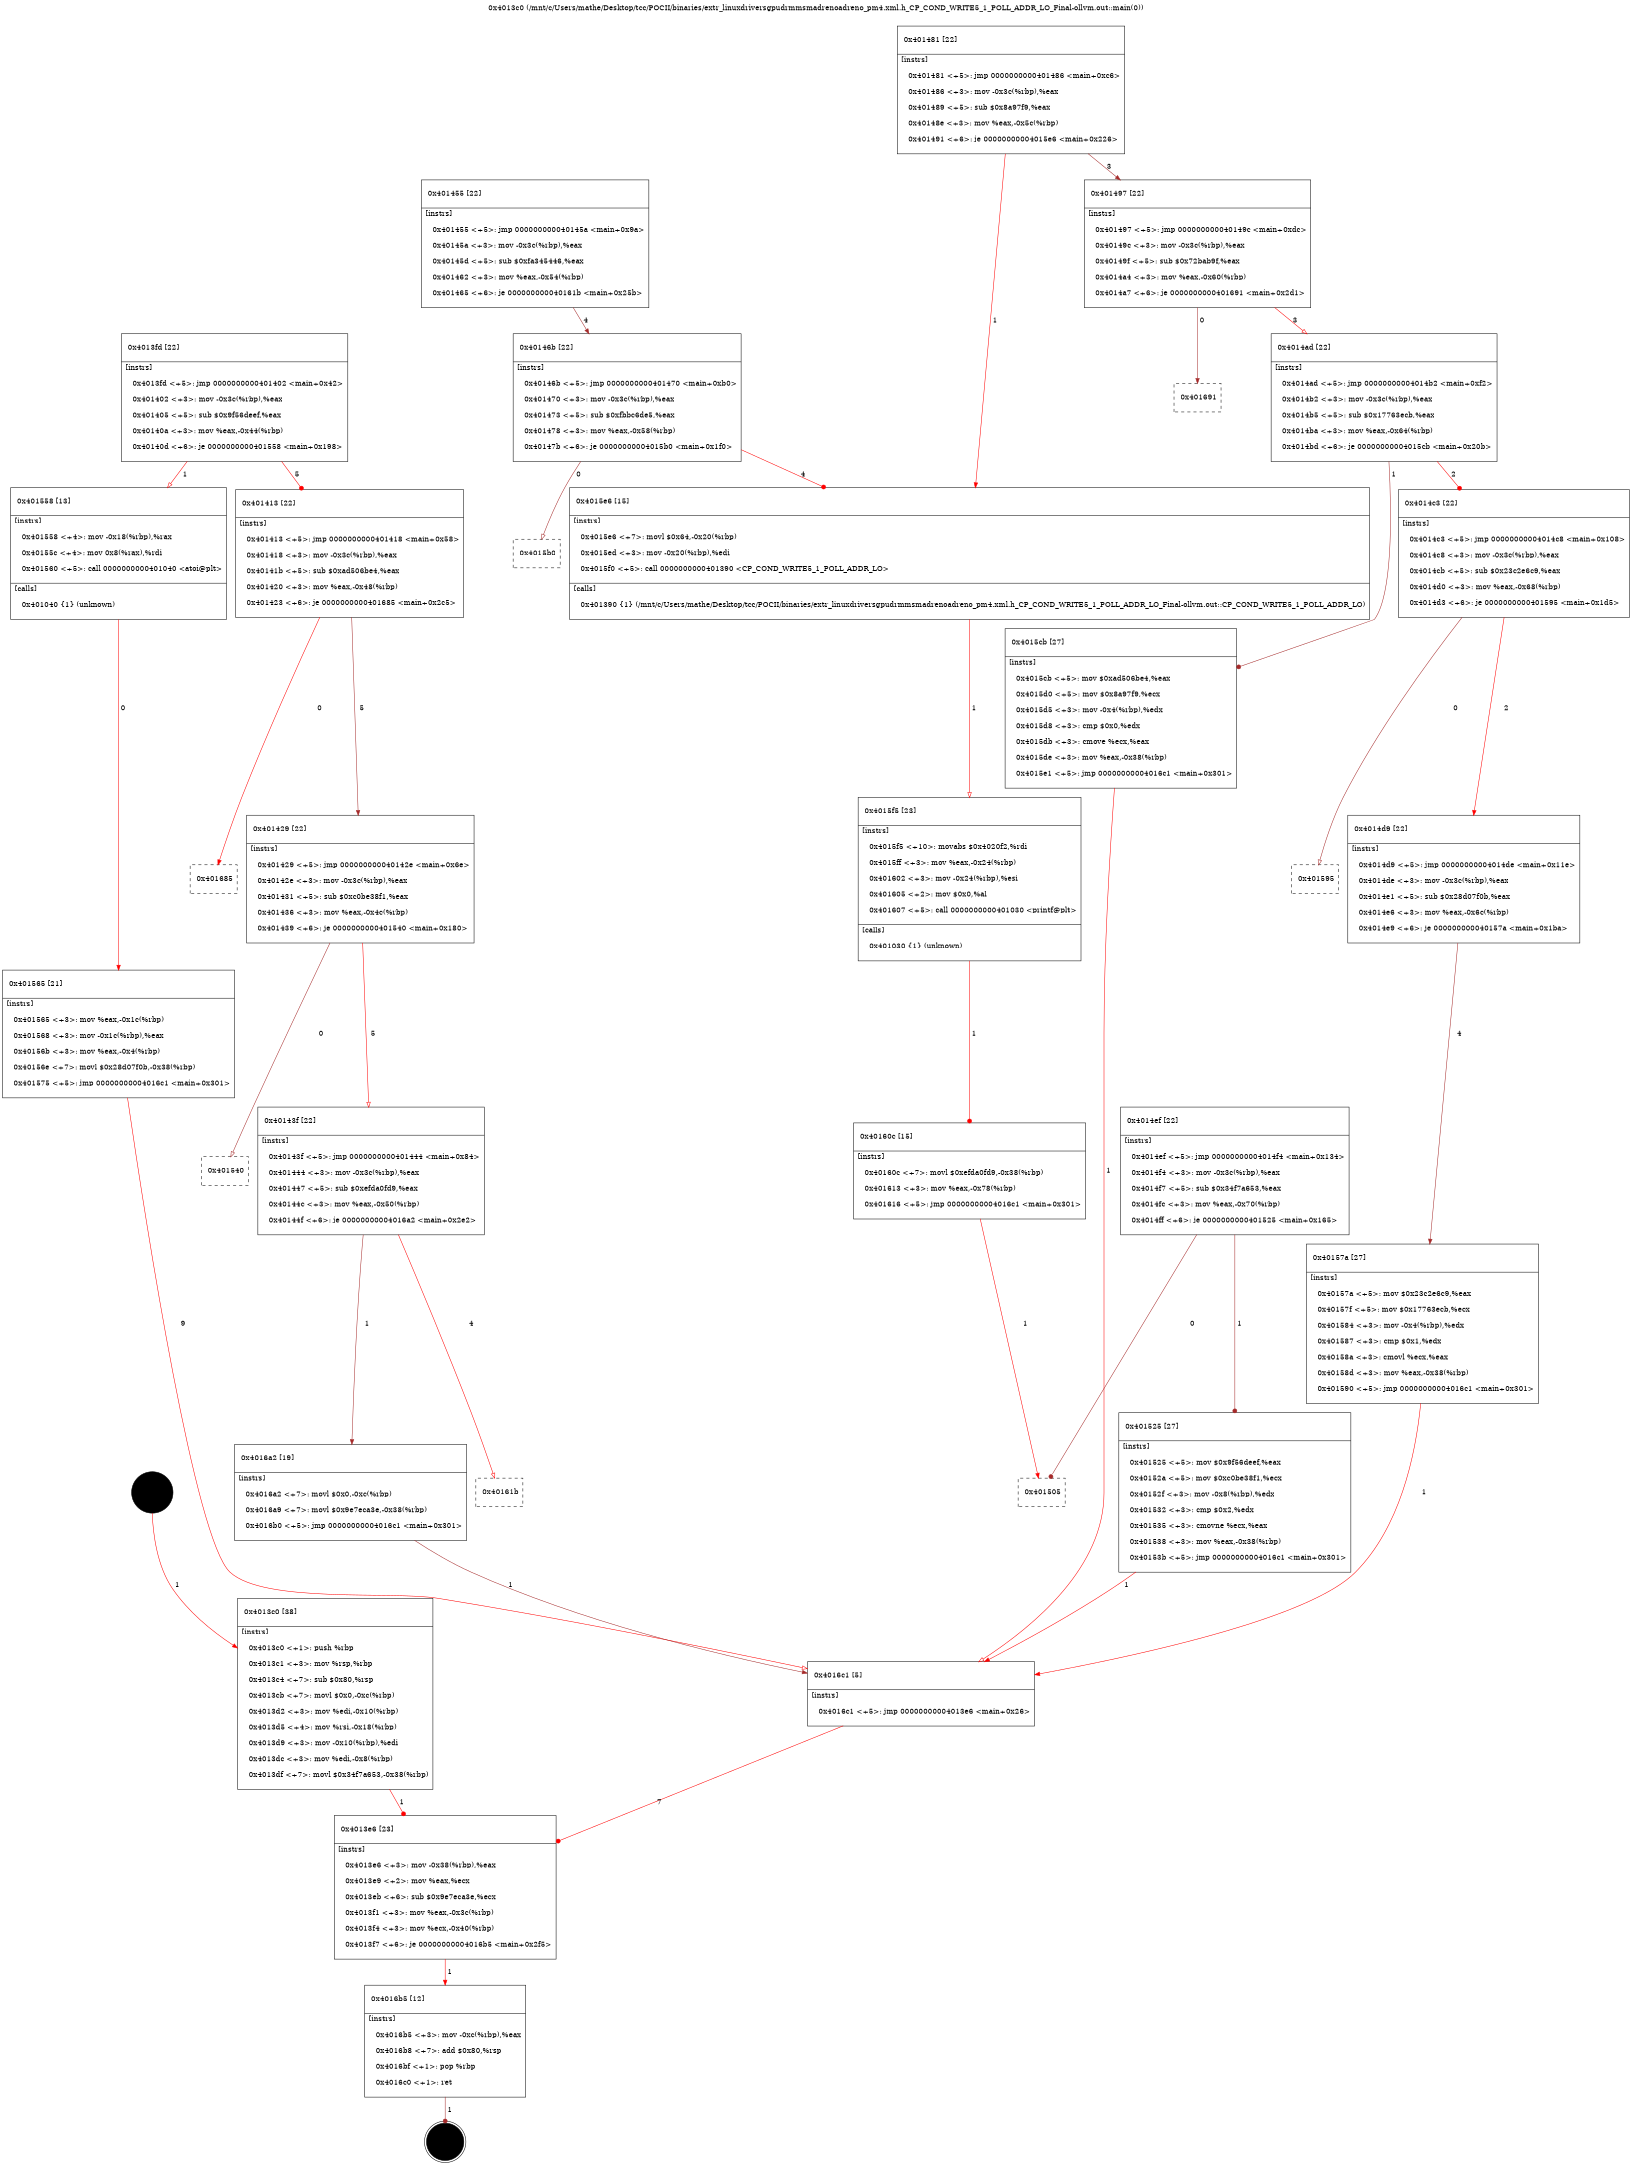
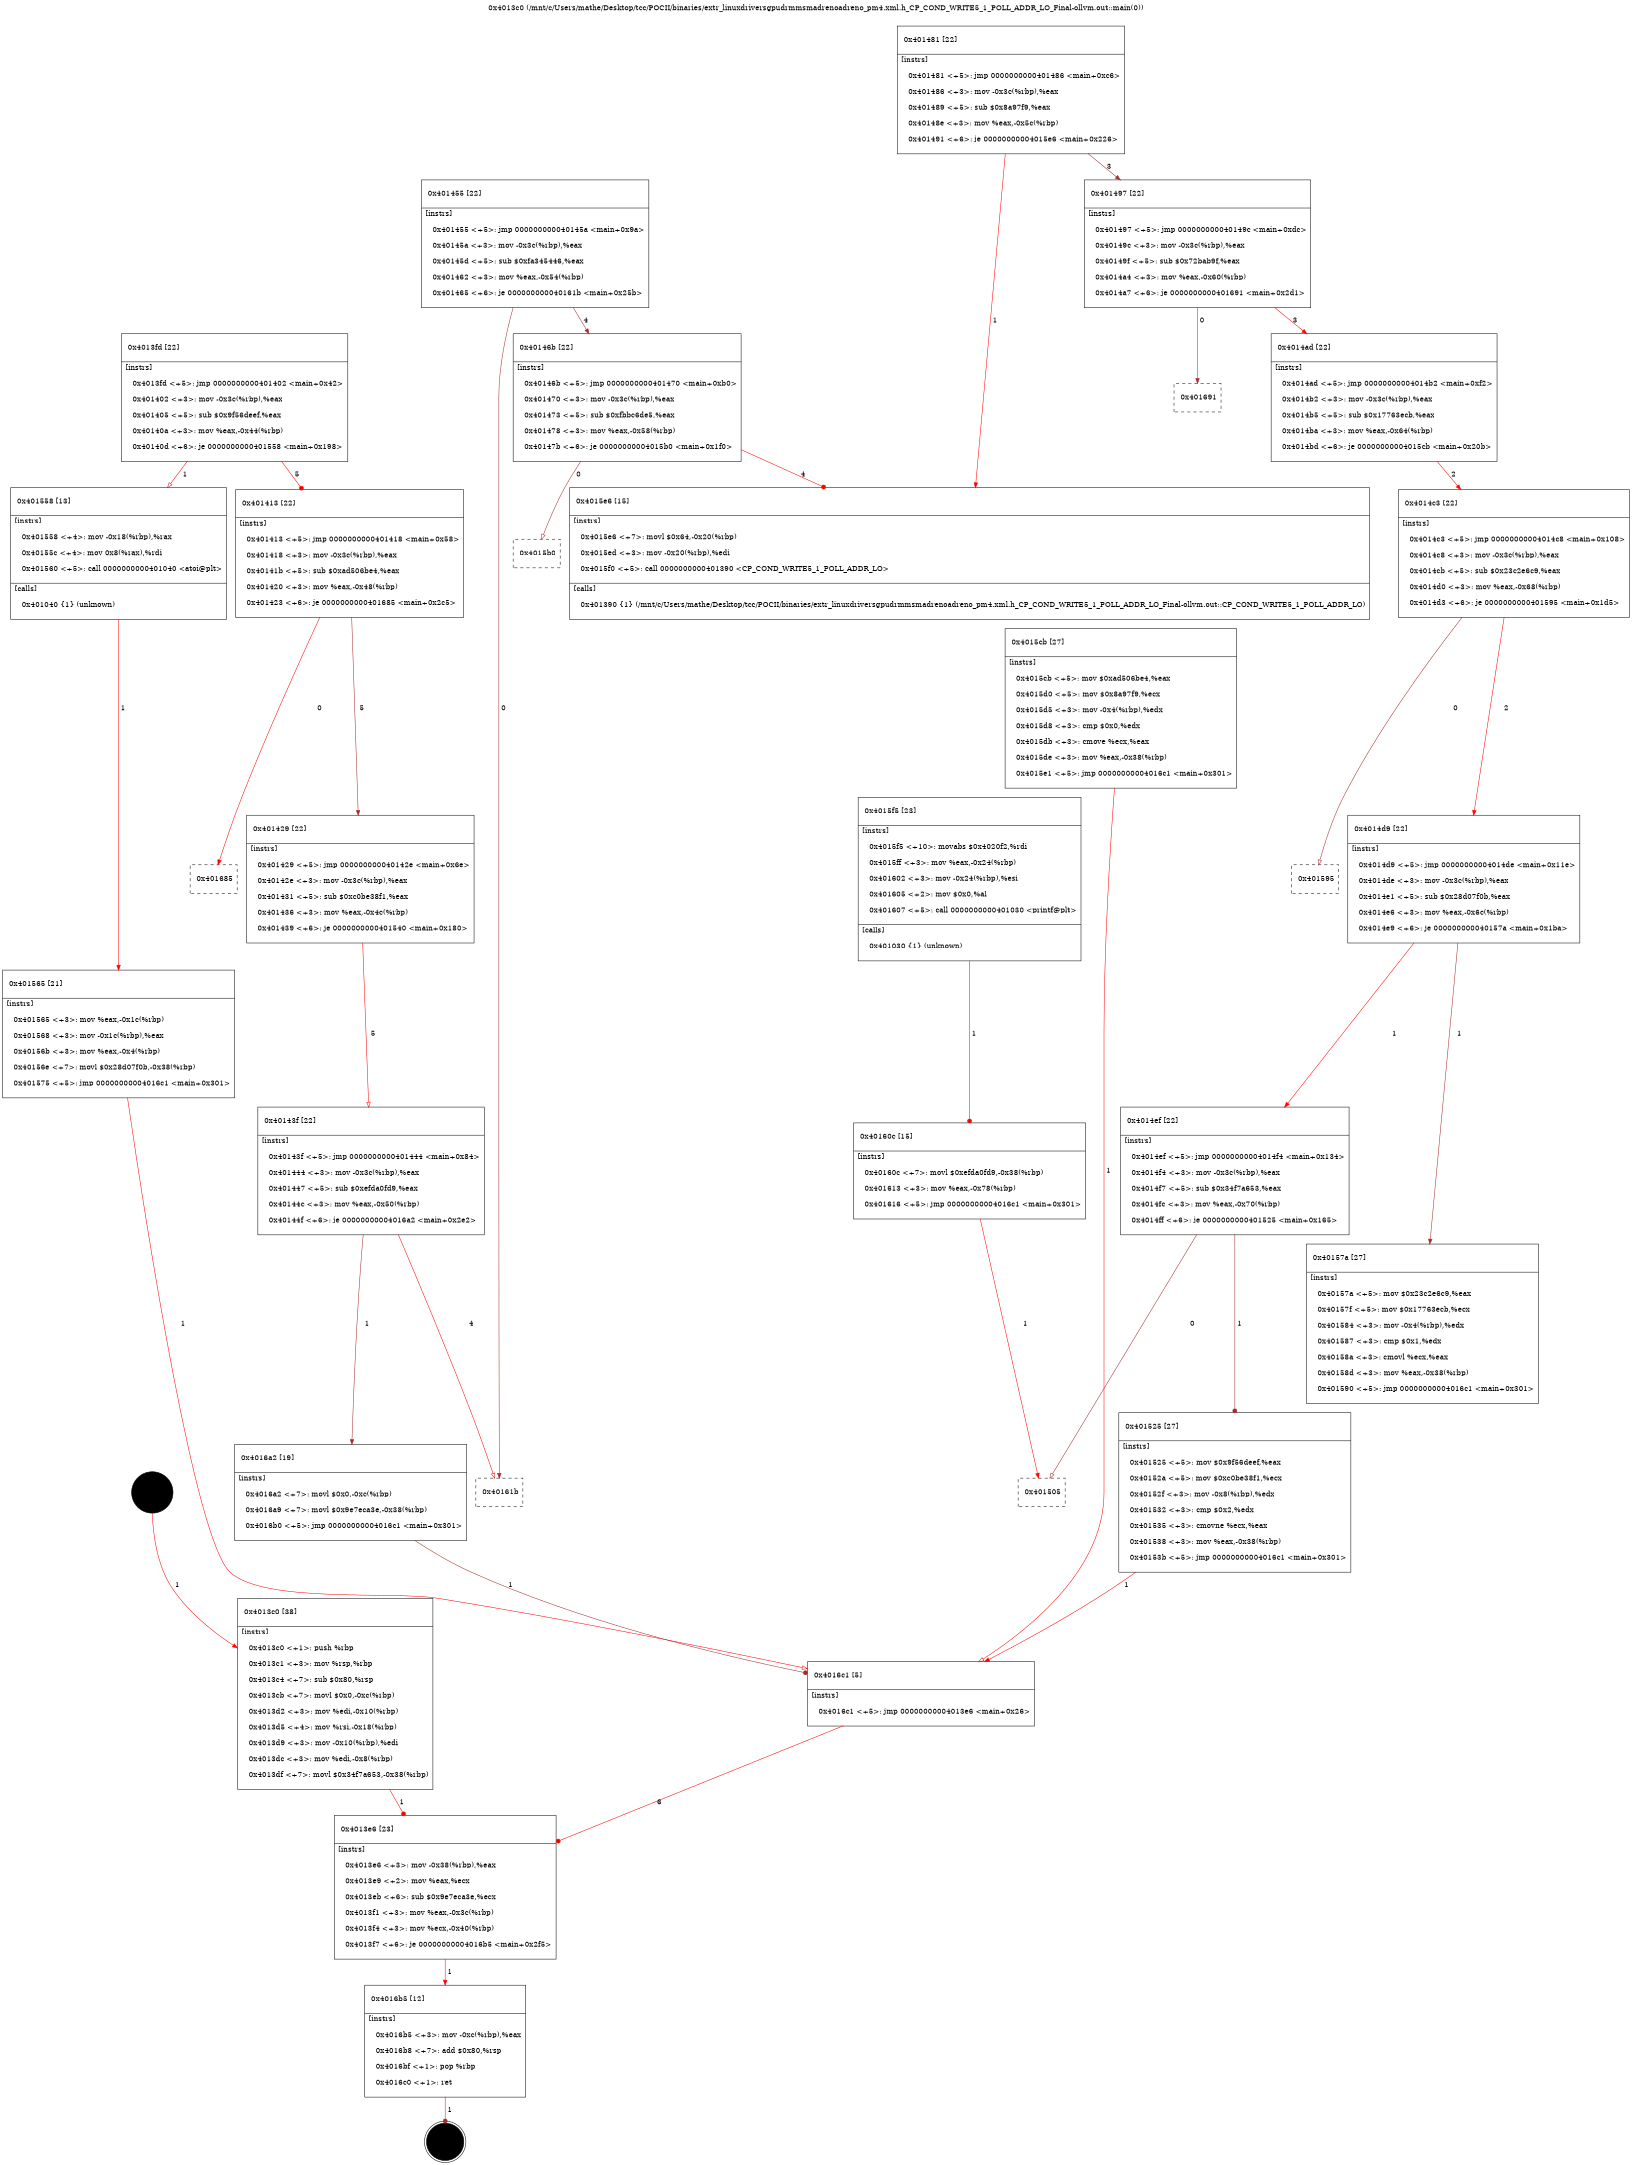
edge "0x401497 [22]" -> "0x4014ad [22]": arrowhead onormal -> normal
edge "0x4014ad [22]" -> "0x4014c3 [22]": arrowhead dot -> normal
edge "0x4014ad [22]" -> "0x4015cb [27]": removed, label "1"
edge "0x4015e6 [15]" -> "0x4015f5 [23]": removed, label "1"
edge "0x401558 [13]" -> "0x401565 [21]": label " 0" -> " 1"
edge "0x401455 [22]" -> "0x40161b": added, label "0"
edge "0x4014d9 [22]" -> "0x4014ef [22]": added, label "1"
edge "0x4014d9 [22]" -> "0x40157a [27]": label " 4" -> " 1"
node "0x401540": removed
edge "0x401565 [21]" -> "0x4016c1 [5]": label " 9" -> " 1"
edge "0x4014ef [22]" -> "0x401505": arrowhead dot -> onormal
edge "0x40157a [27]" -> "0x4016c1 [5]": removed, label "1"
edge "0x4016a2 [19]" -> "0x4016c1 [5]": arrowhead normal -> dot
edge "0x4016c1 [5]" -> "0x4013e6 [23]": label " 7" -> " 6"
